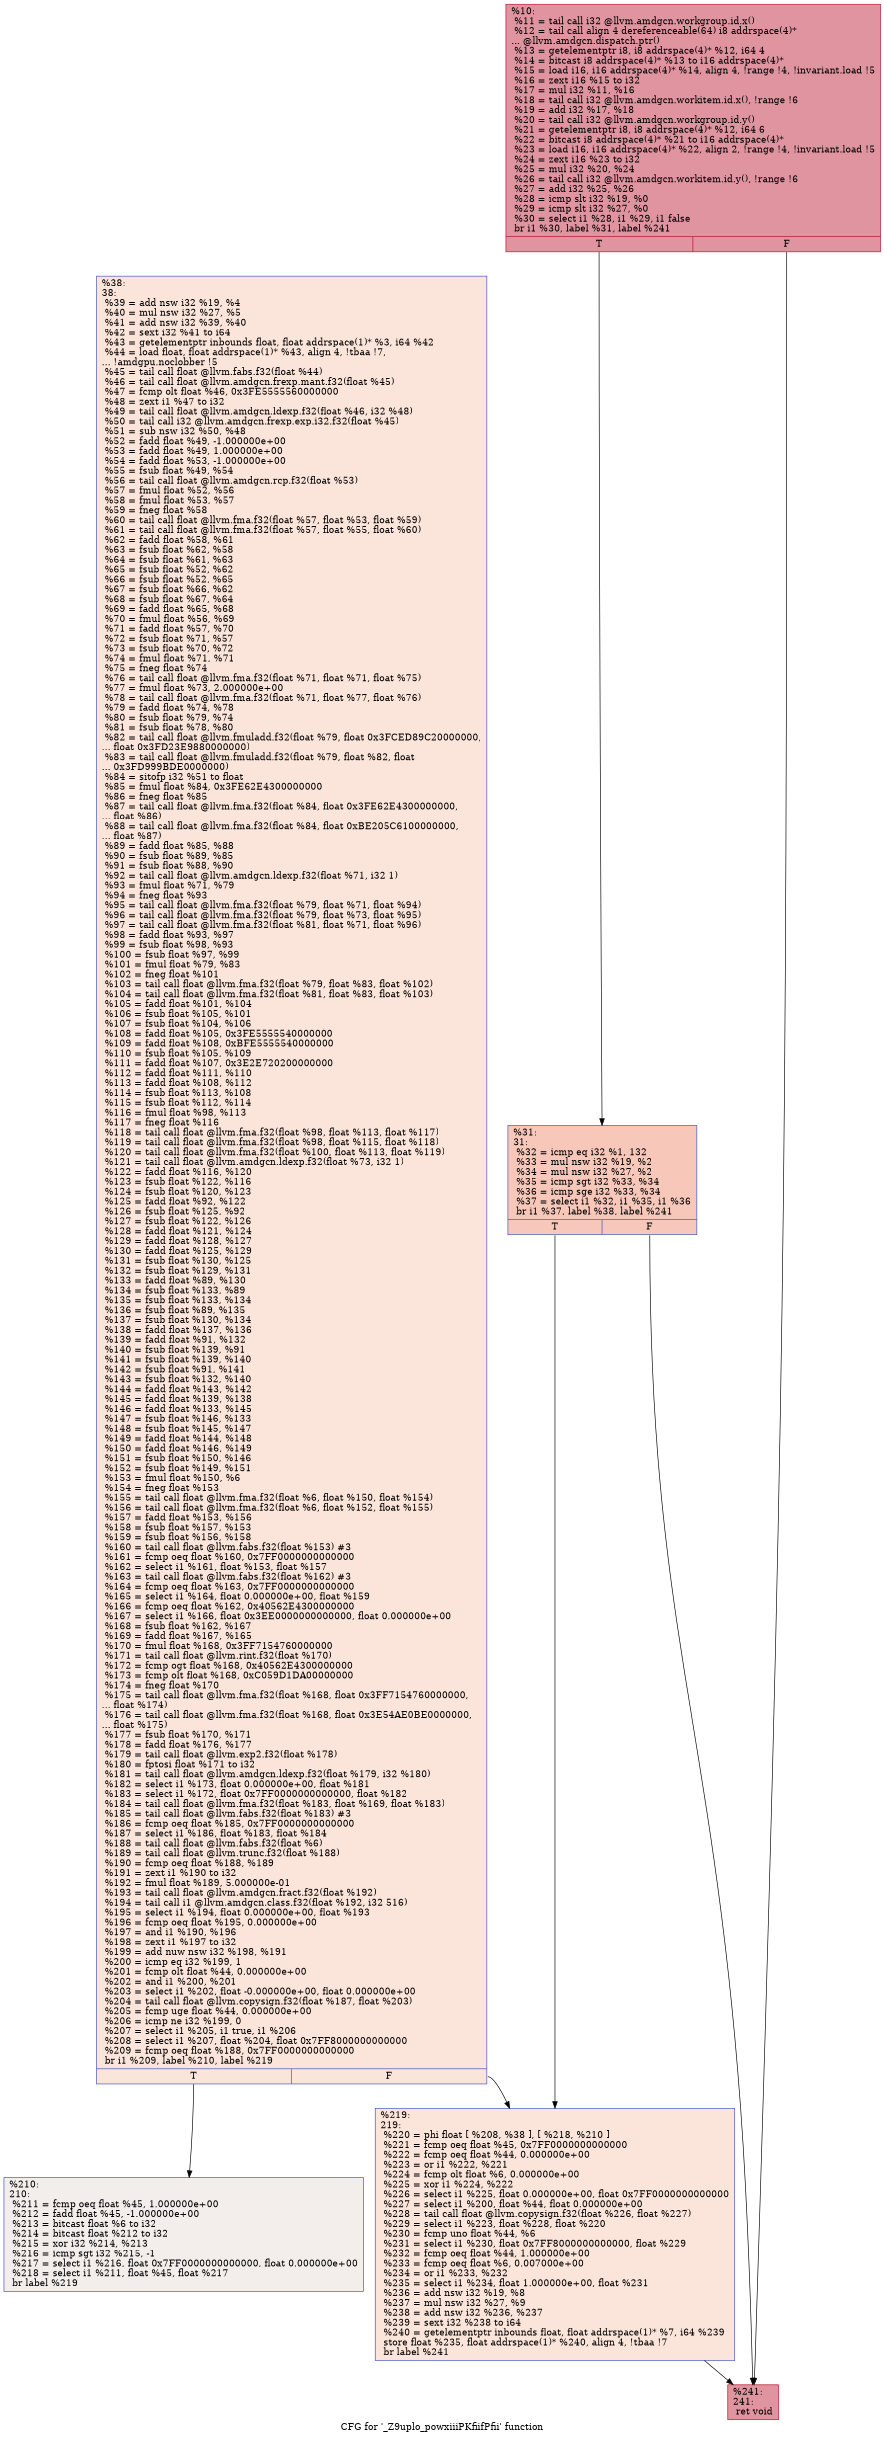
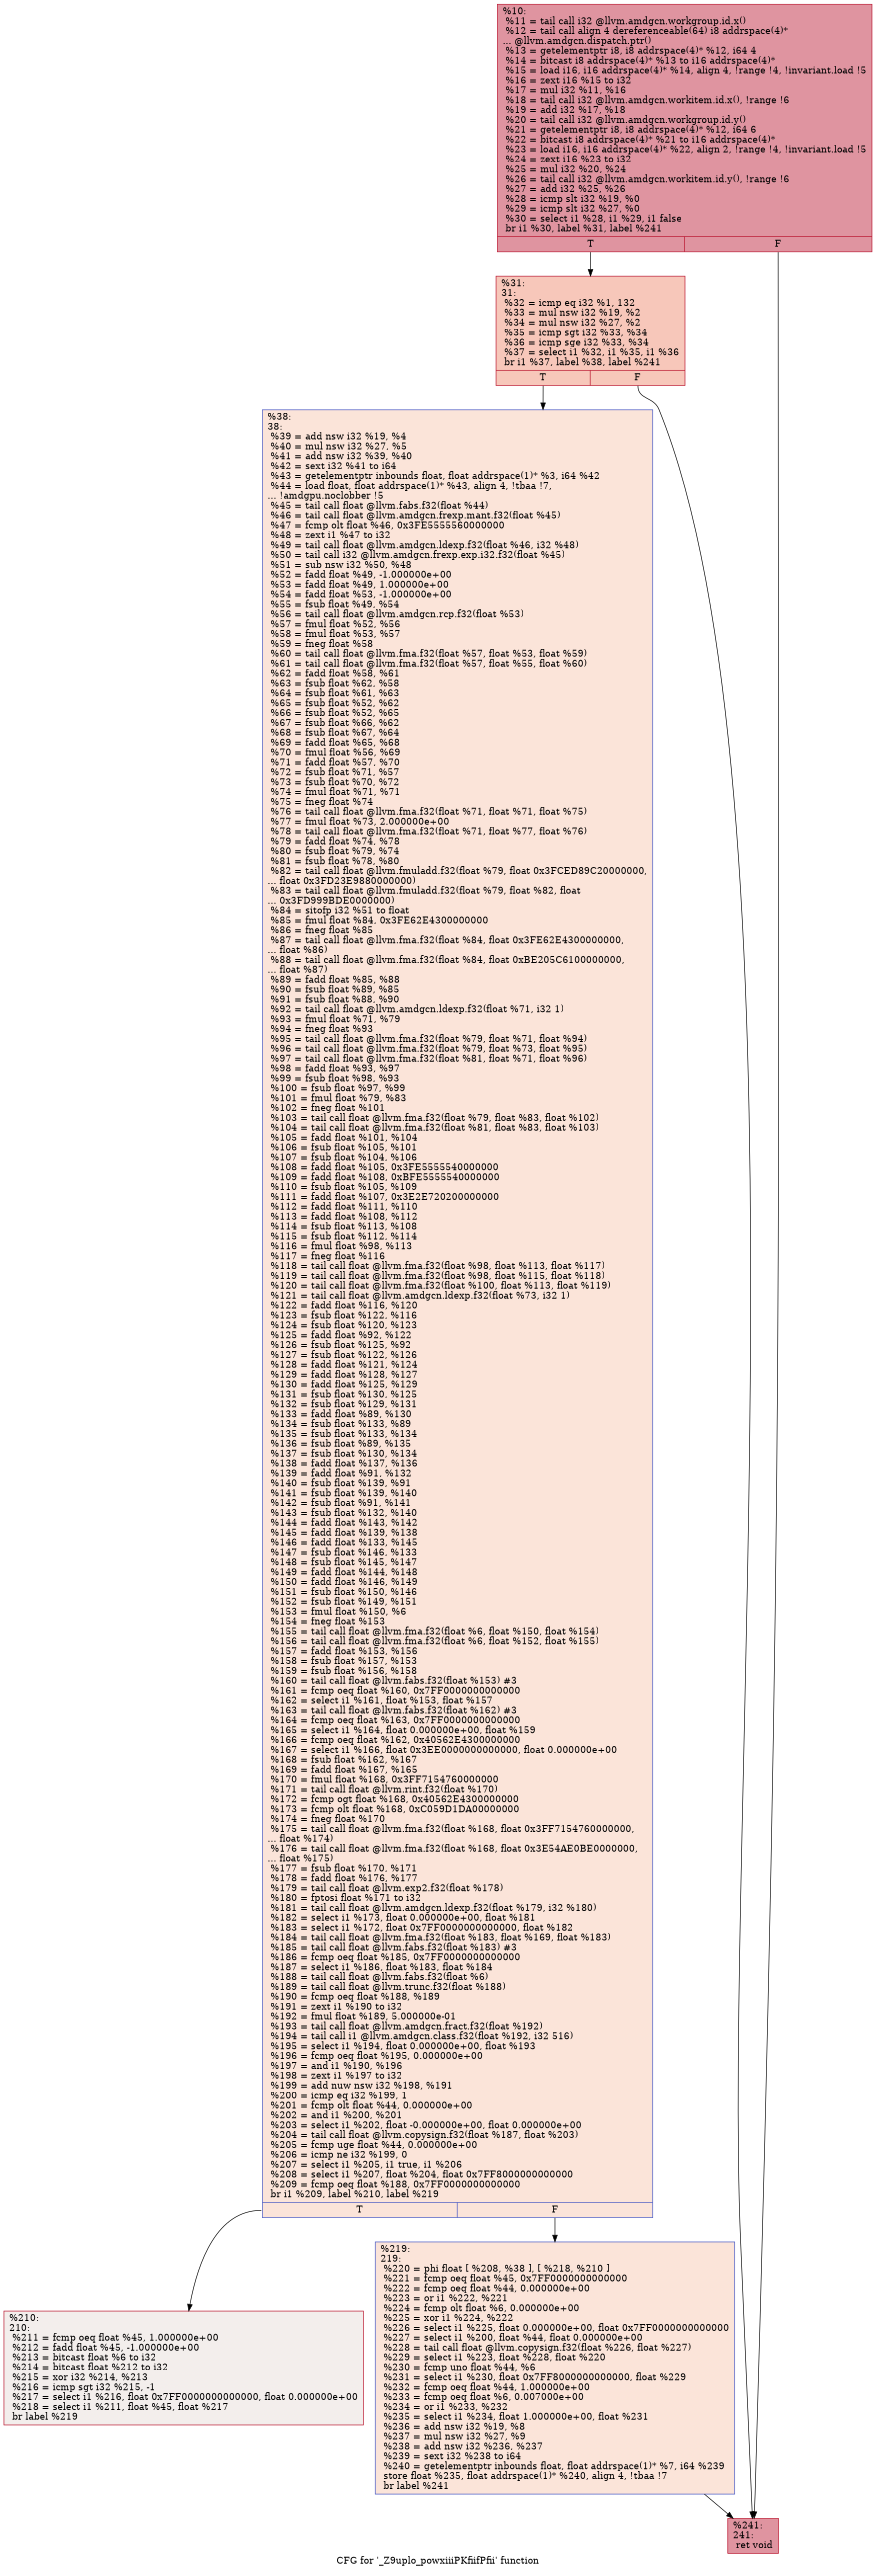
node "%31:": color #3d50c3ff -> #b70d28ff
edge "%31:" -> "%219:": now "%31:" -> "%38:"
node "%210:": color #3d50c3ff -> #b70d28ff
